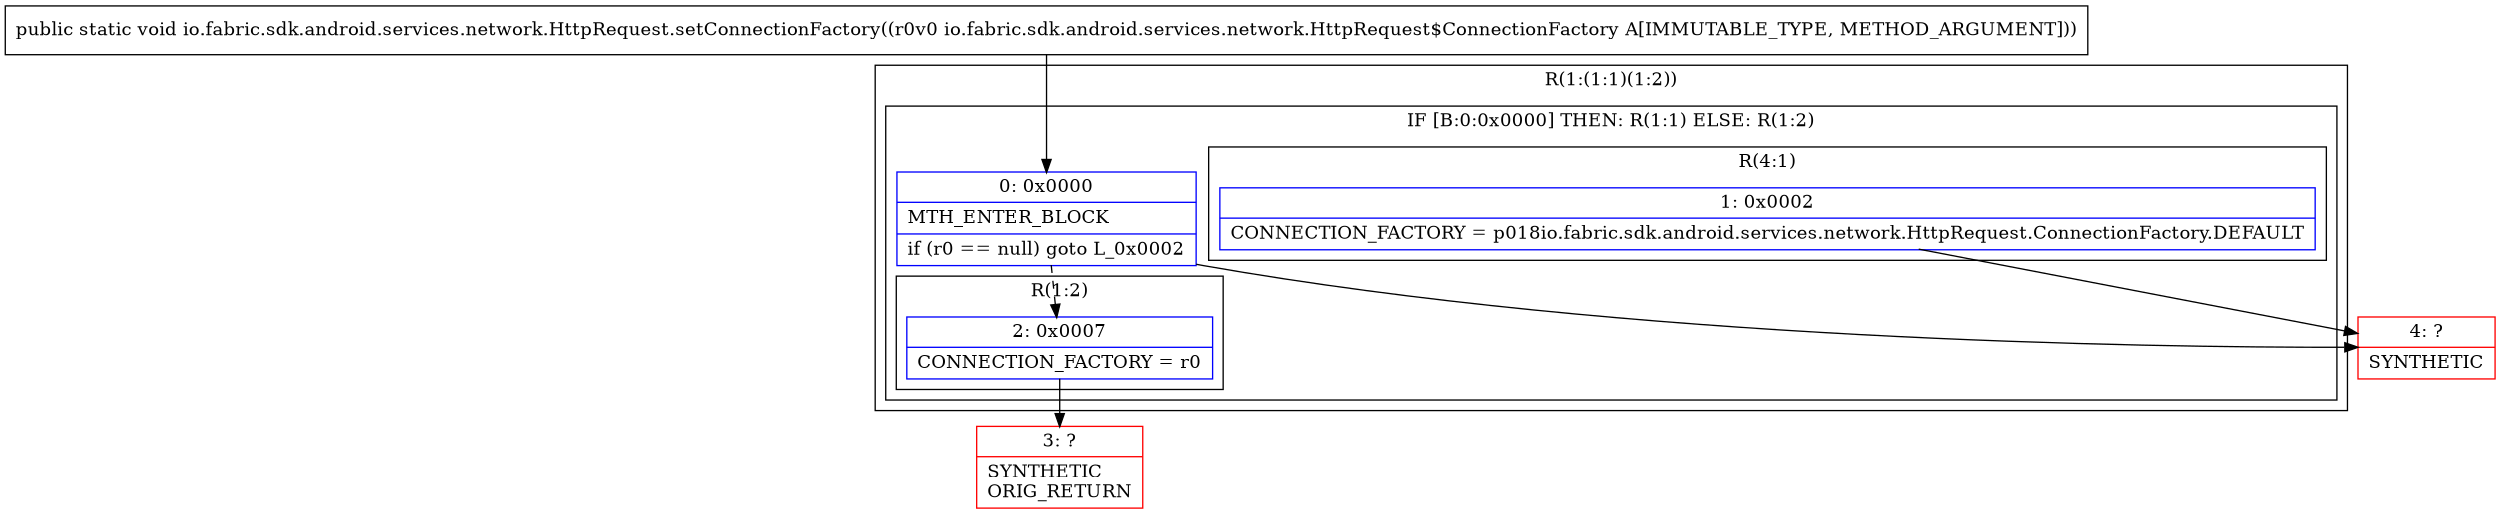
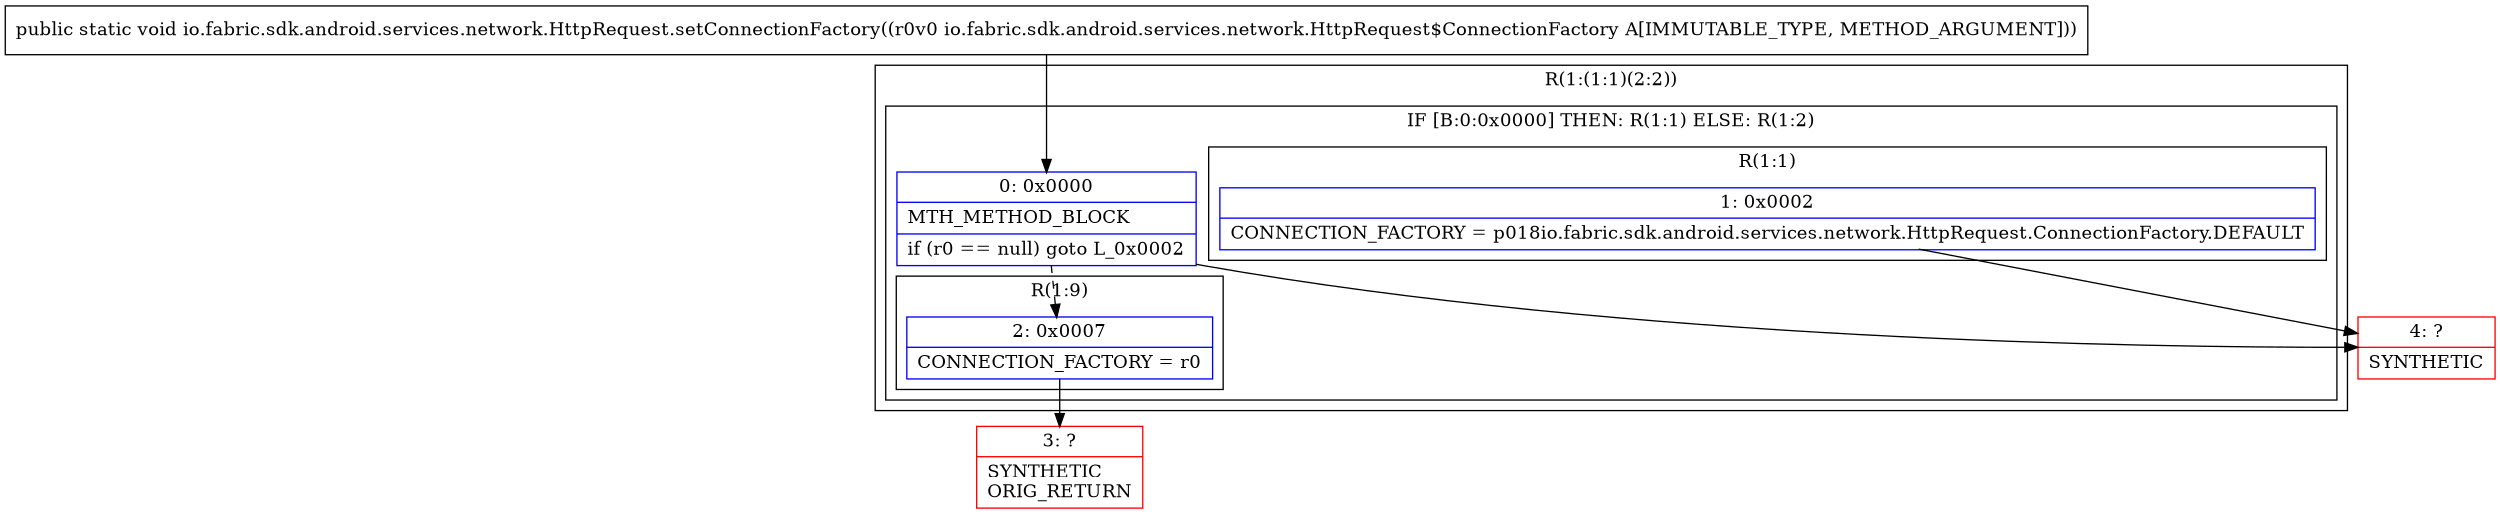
cluster "R(1:(1:1)(1:2))": label "R(1:(1:1)(1:2))" -> "R(1:(1:1)(2:2))"
cluster "R(4:1)": label "R(4:1)" -> "R(1:1)"
node "0: 0x0000": text "MTH_ENTER_BLOCK" -> "MTH_METHOD_BLOCK"
cluster "R(1:2)": label "R(1:2)" -> "R(1:9)"
